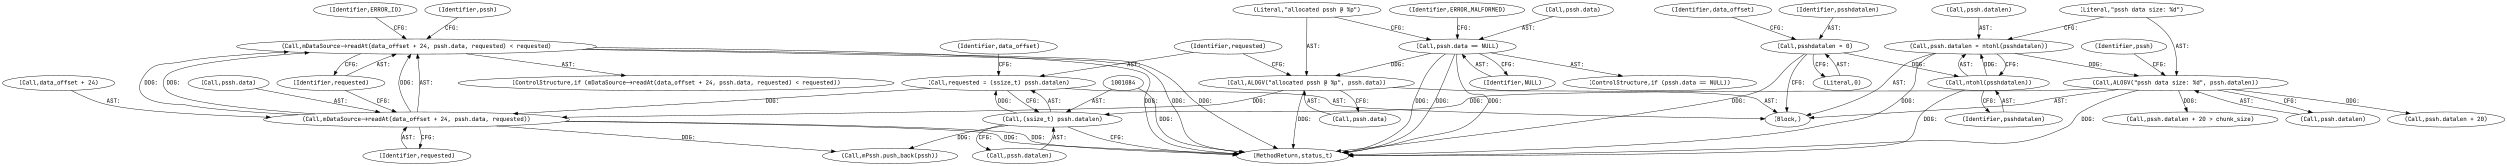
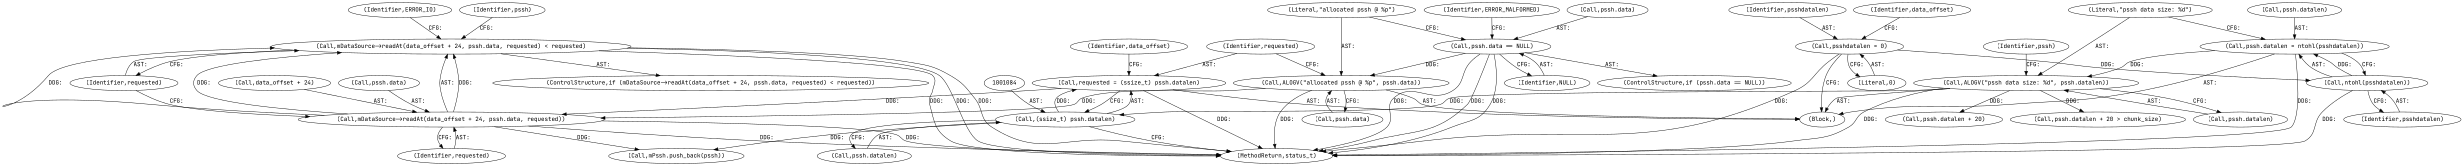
edge "1001084" -> "(MethodReturn,status_t)": now "(Call,requested = (ssize_t) pssh.datalen)" -> "(MethodReturn,status_t)"
